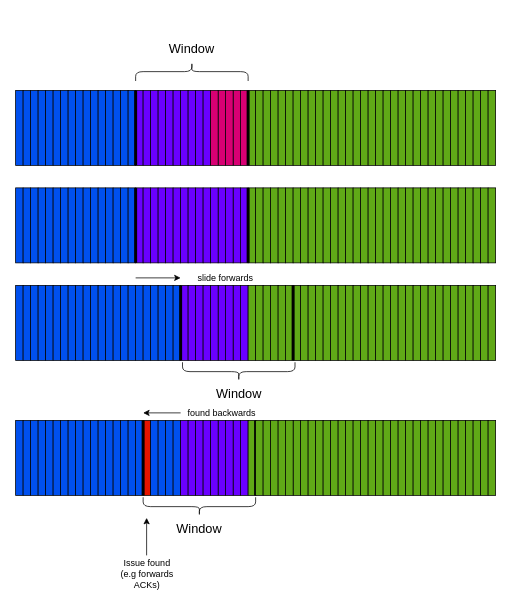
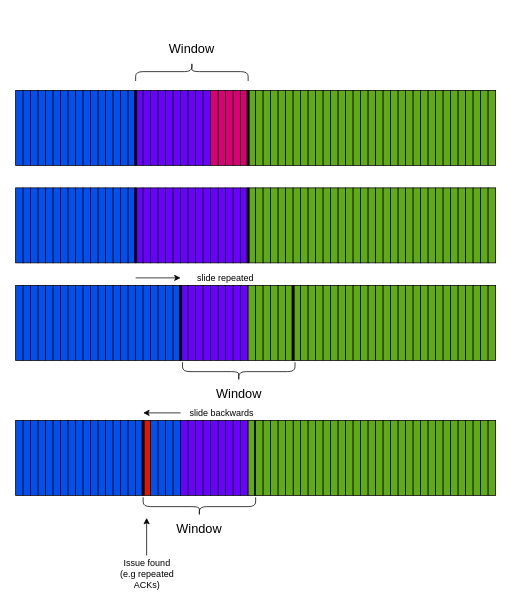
node "slide forwards": label "slide forwards" -> "slide repeated"
node "found backwards": label "found backwards" -> "slide backwards"
node "Issue found (e.g forwards ACKs)": label "Issue found (e.g forwards ACKs)" -> "Issue found (e.g repeated ACKs)"
